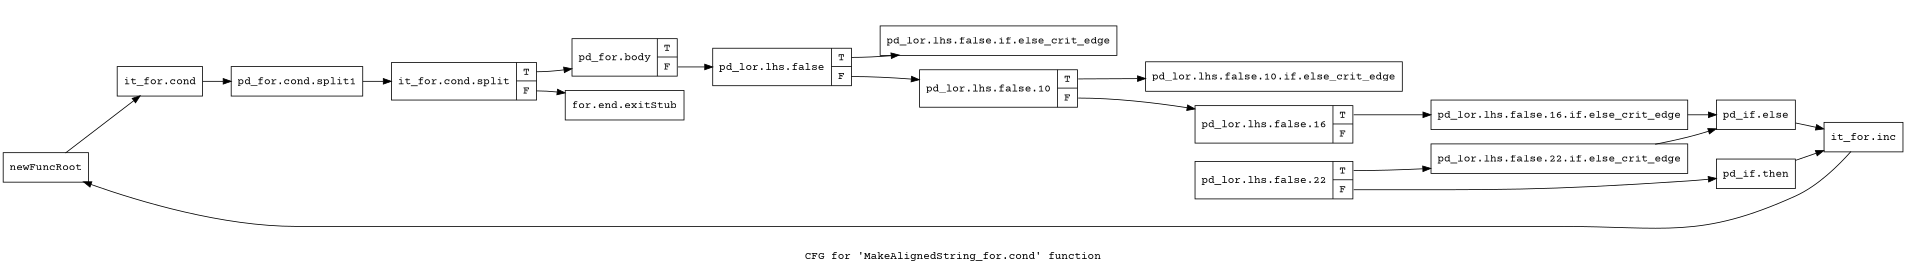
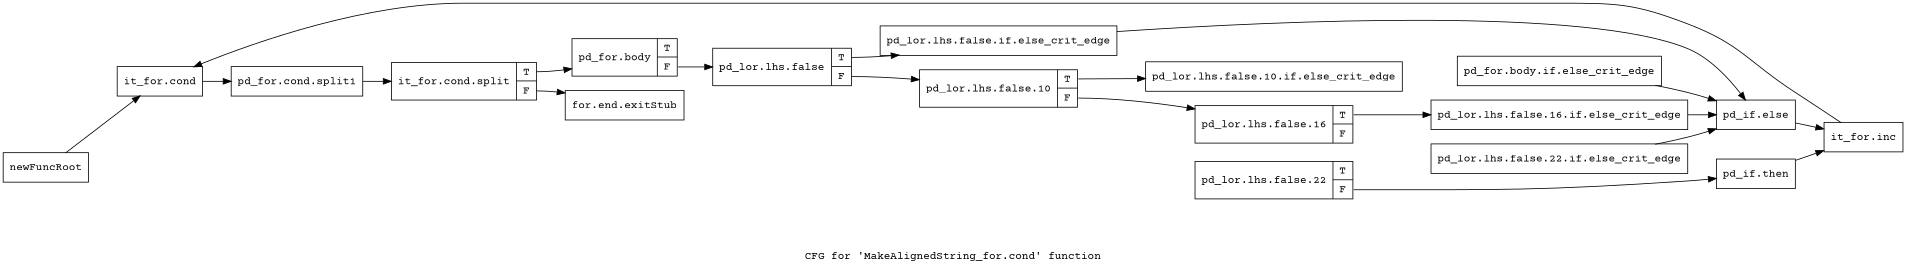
edge "pd_lor.lhs.false.if.else_crit_edge" -> "pd_if.else": added
node "pd_for.body.if.else_crit_edge": added
edge "pd_lor.lhs.false.22" -> "pd_lor.lhs.false.22.if.else_crit_edge": removed
edge "it_for.inc" -> "newFuncRoot": now "it_for.inc" -> "it_for.cond"
